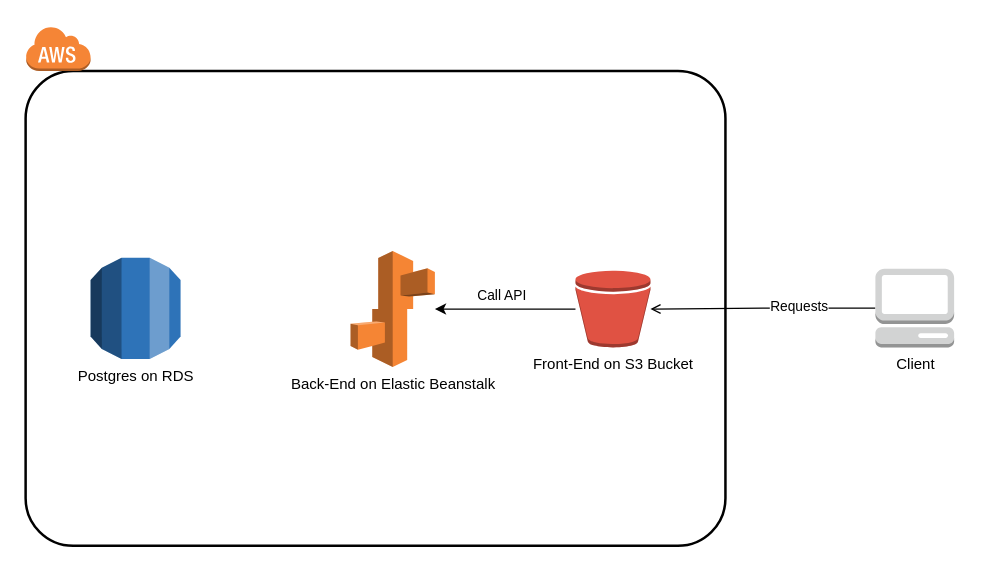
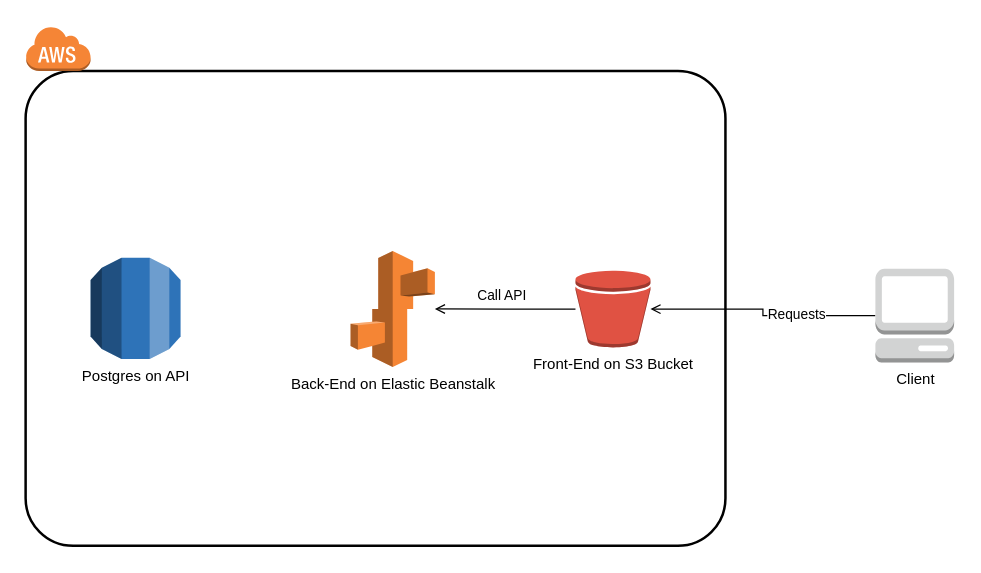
node "Client": size 79x79 -> 79x94
edge "Front-End on S3 Bucket" -> "Back-End on Elastic Beanstalk": arrowhead classic -> open
node "Postgres on RDS": label "Postgres on RDS" -> "Postgres on API"
